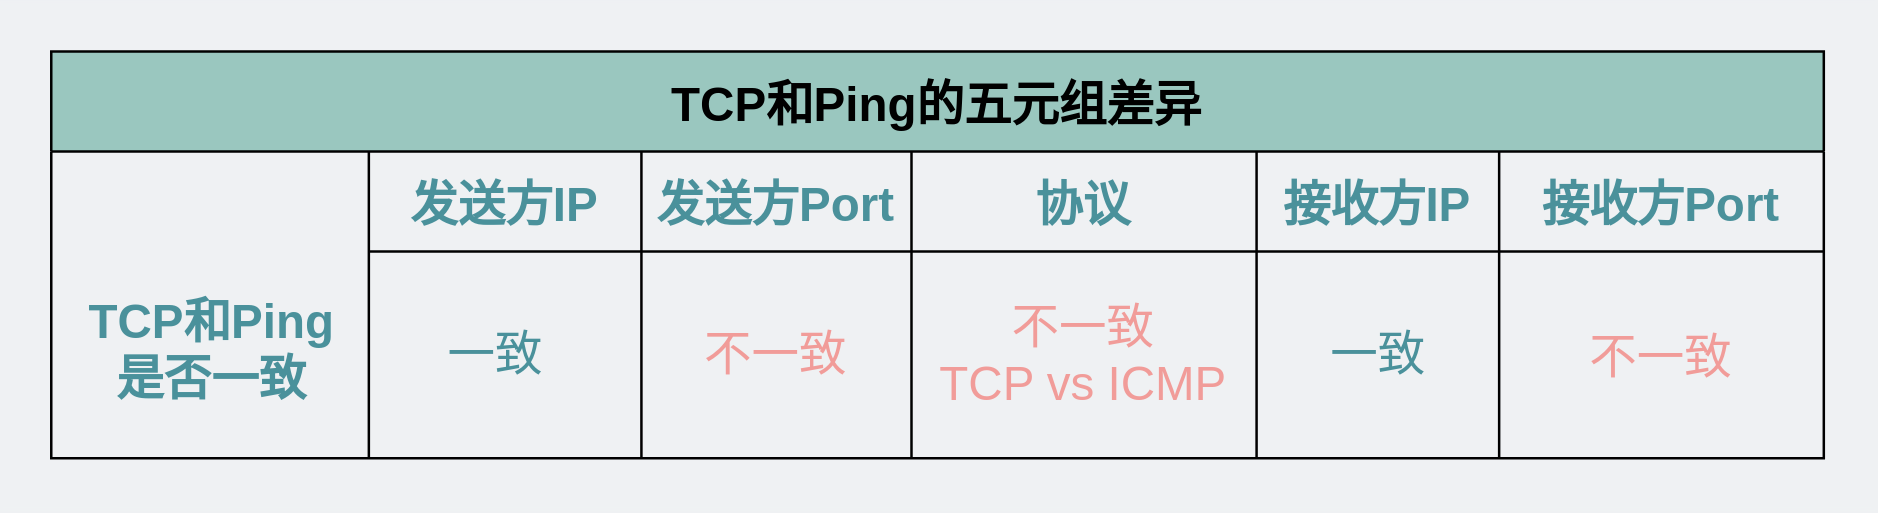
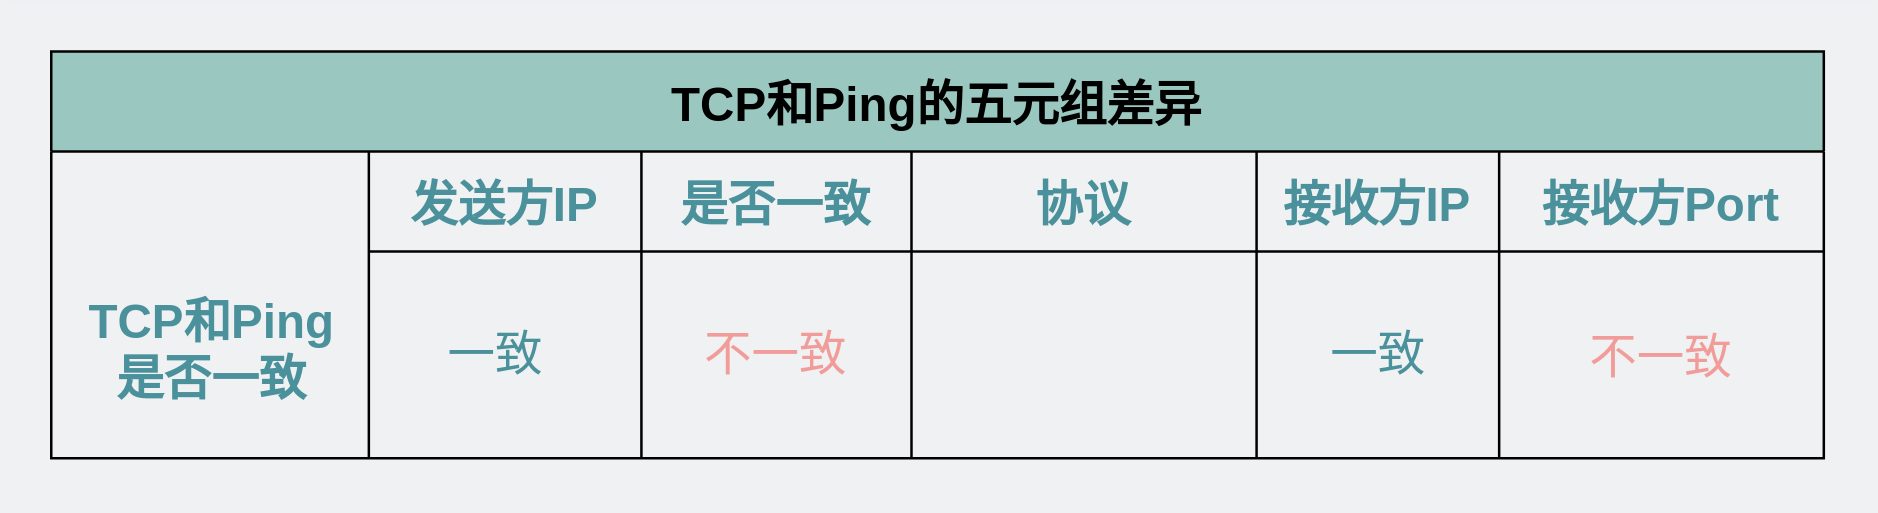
node "发送方Port": label "发送方Port" -> "是否一致"
node "不一致 TCP vs ICMP": removed
